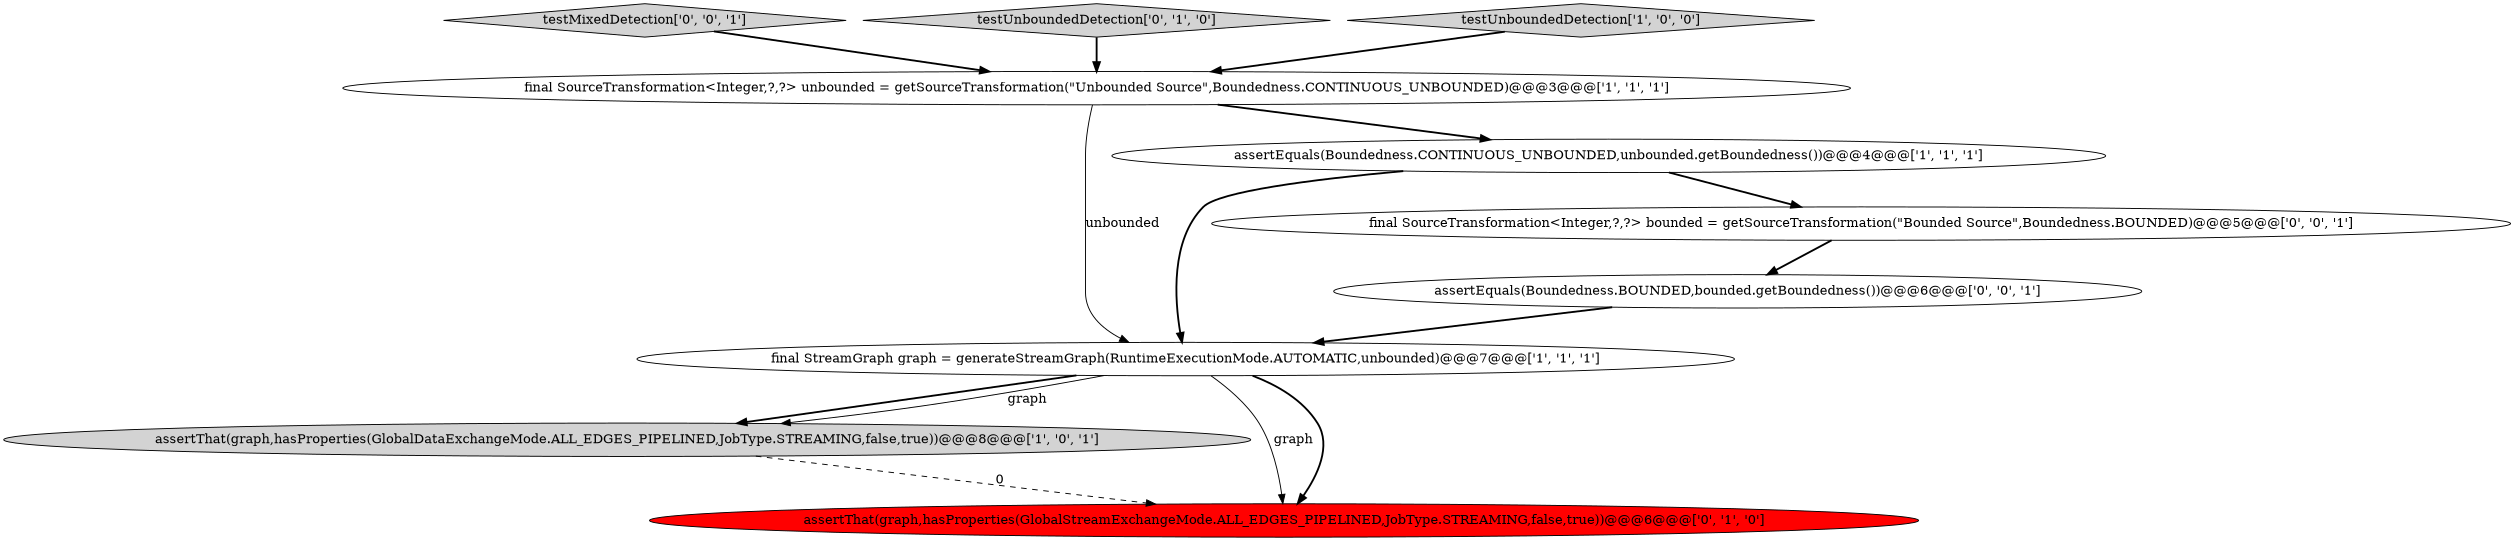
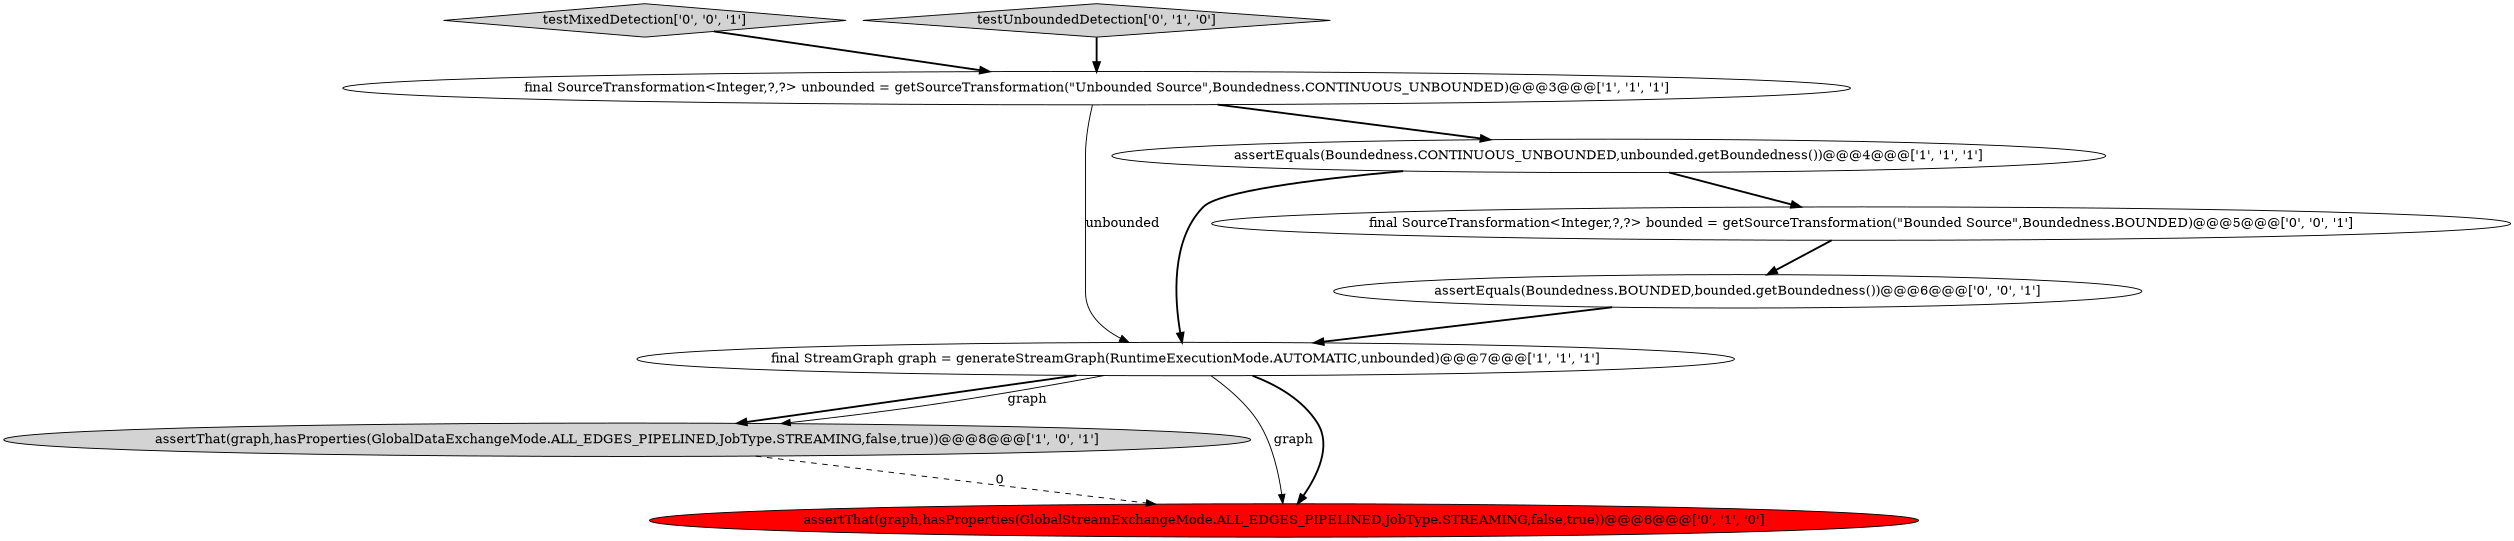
node "testUnboundedDetection['1', '0', '0']": removed
